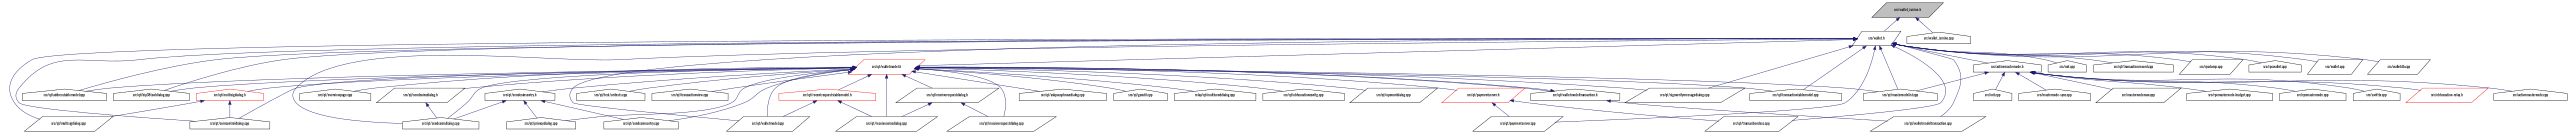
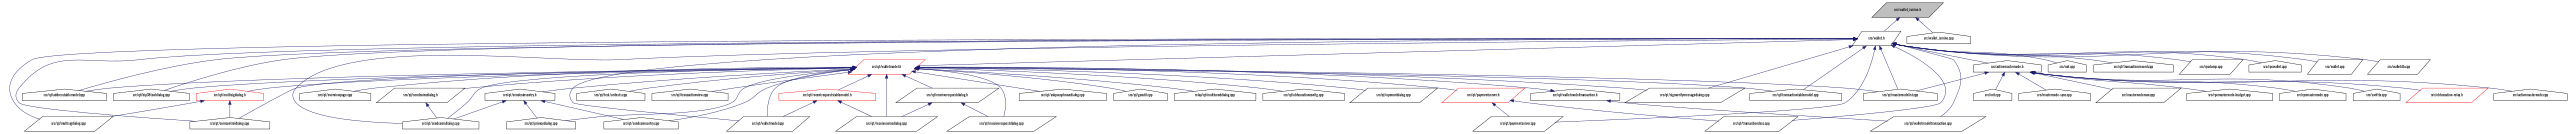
edge "src/qt/walletmodeltransaction.h" -> "src/qt/walletmodel.h": removed
